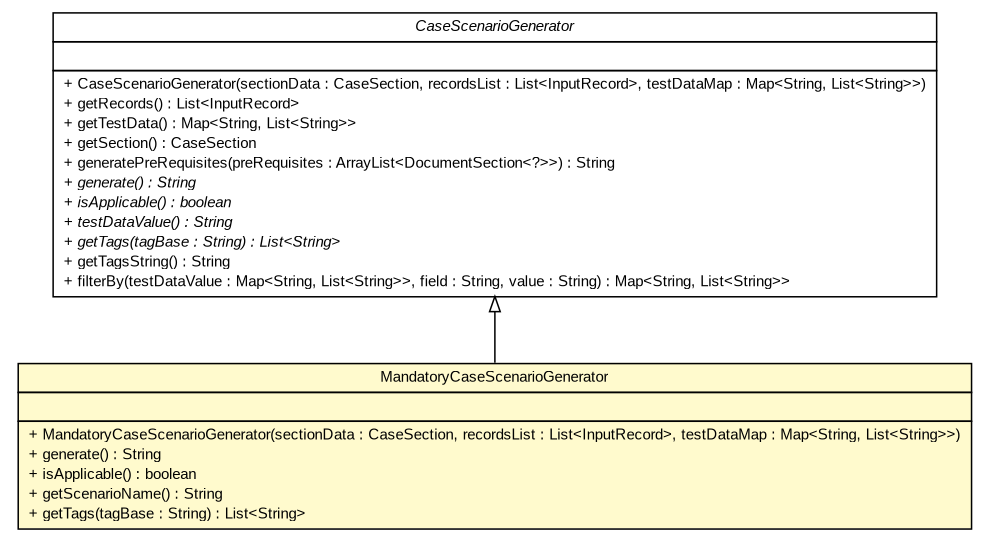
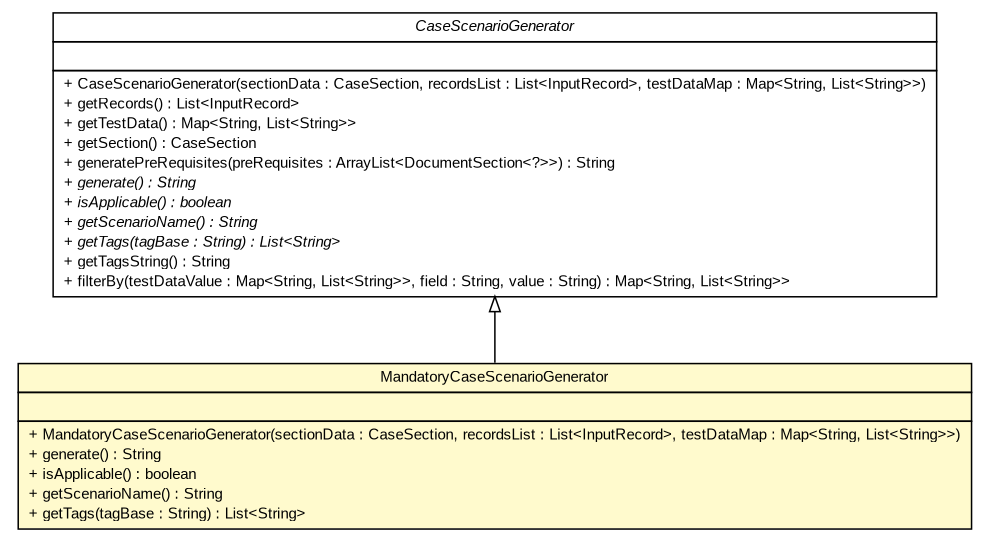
node "CaseScenarioGenerator": text "+ testDataValue() : String" -> "+ getScenarioName() : String"
